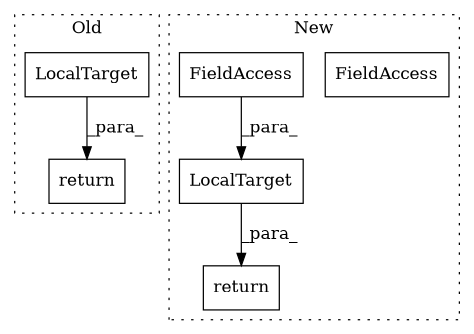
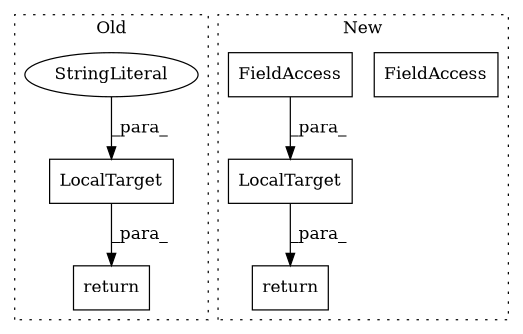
node "StringLiteral": added
